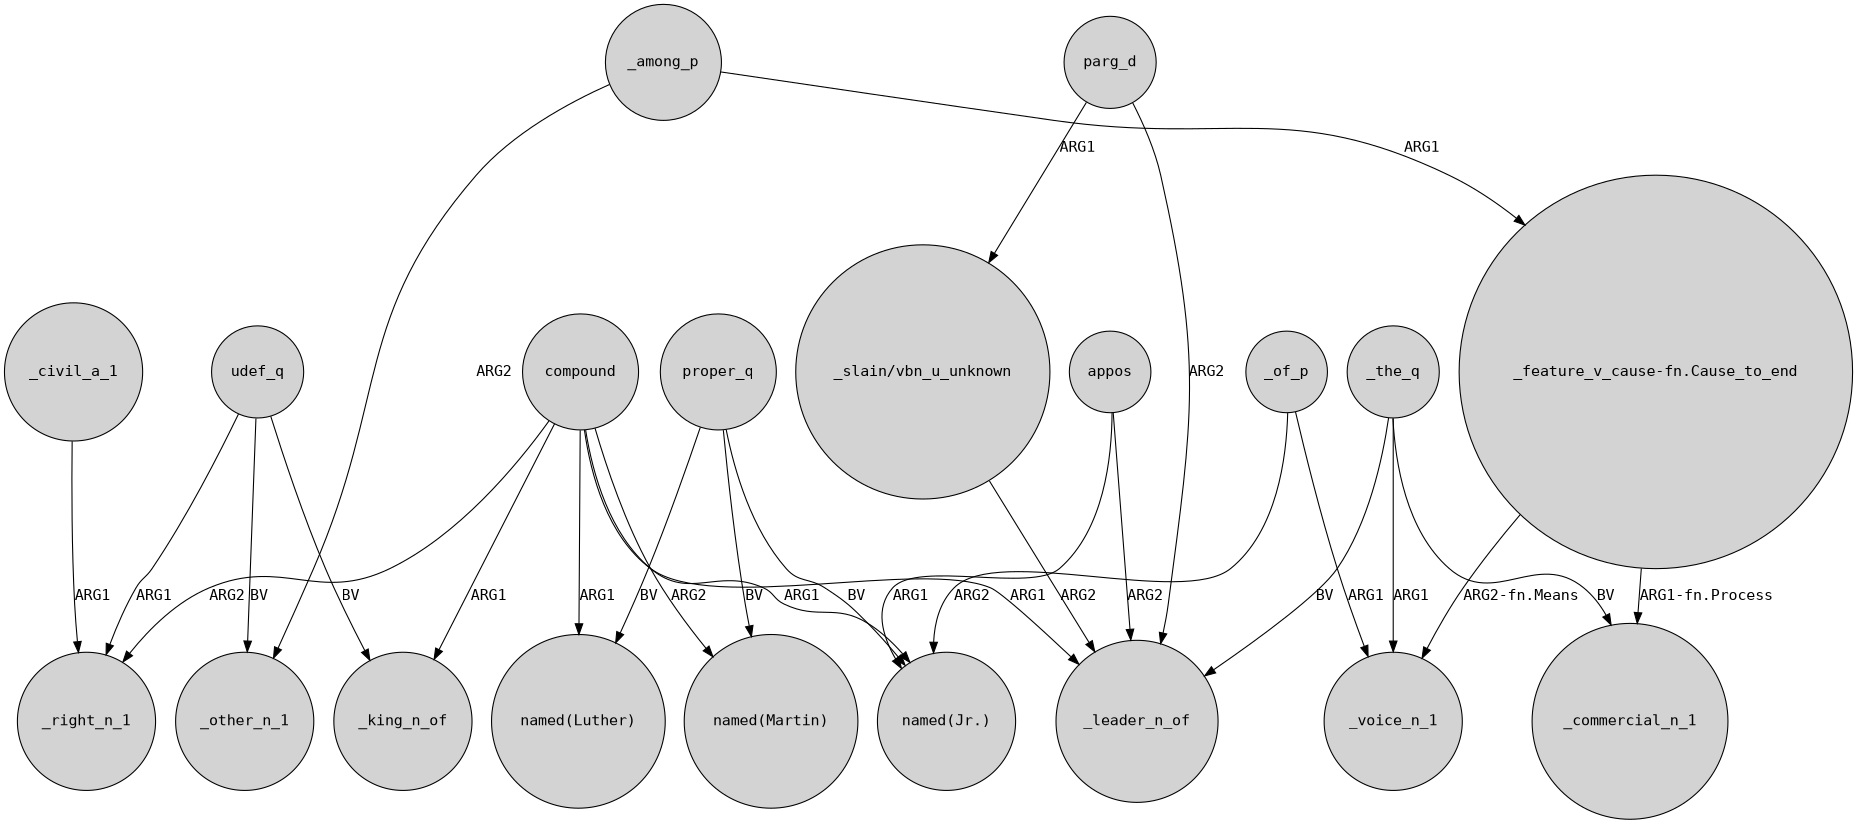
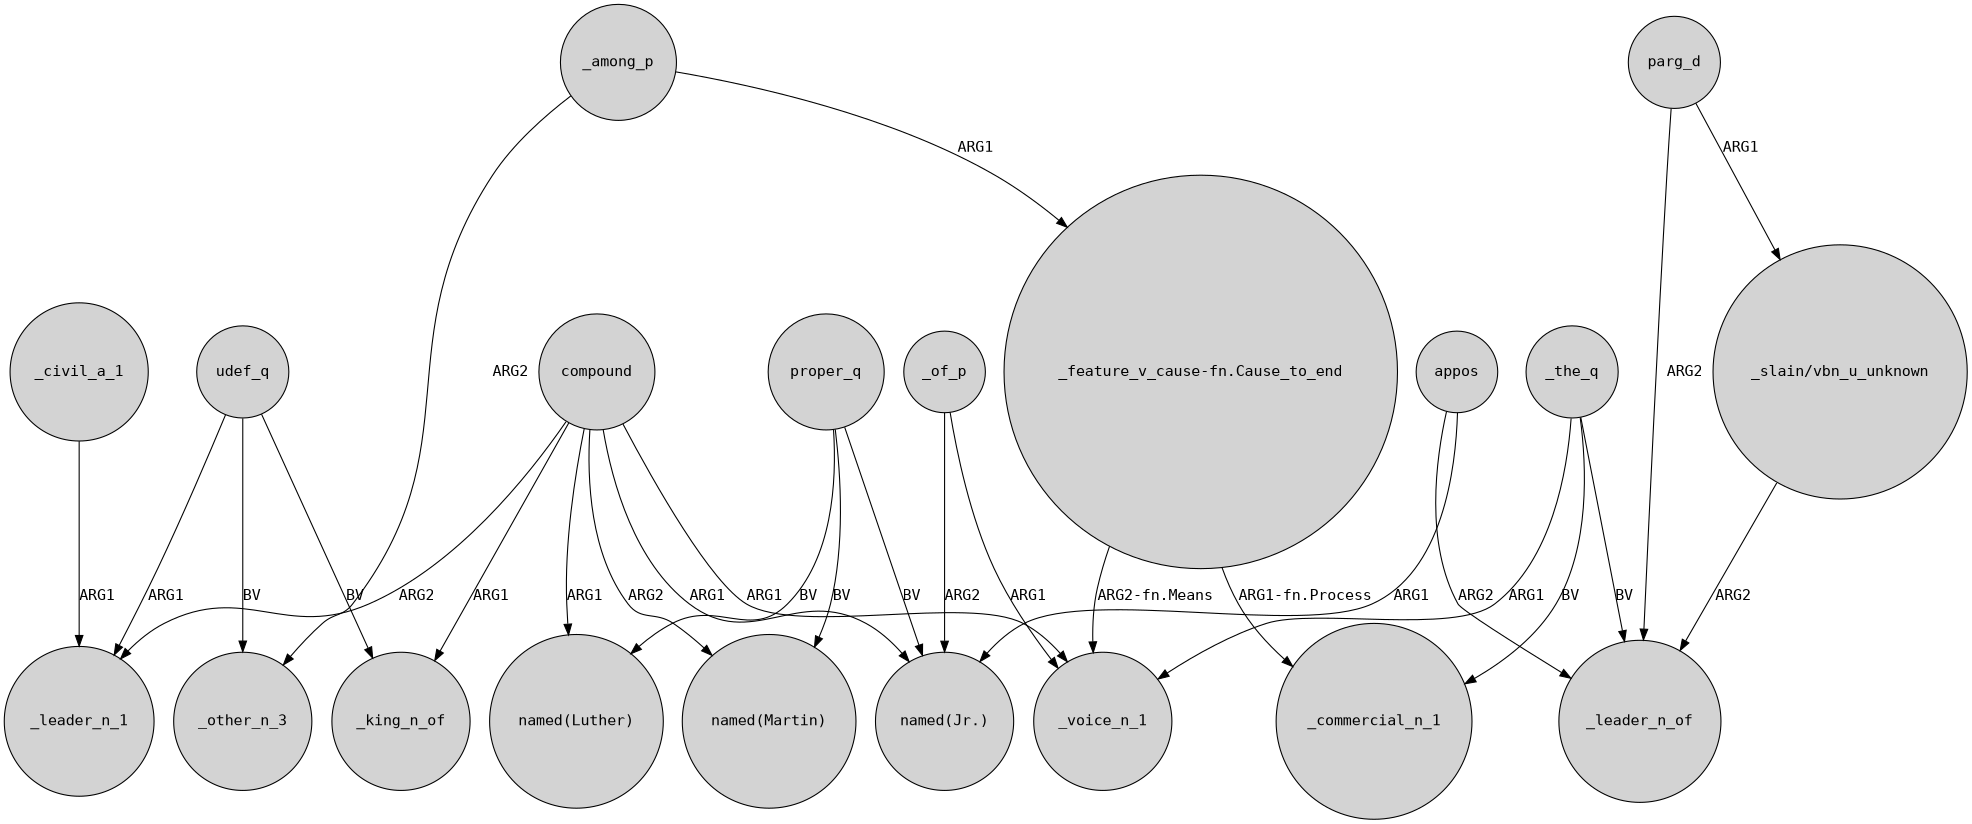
edge "compound" -> "_leader_n_of": now "compound" -> "_voice_n_1"
node "_right_n_1": label "_right_n_1" -> "_leader_n_1"
node "_other_n_1": label "_other_n_1" -> "_other_n_3"
